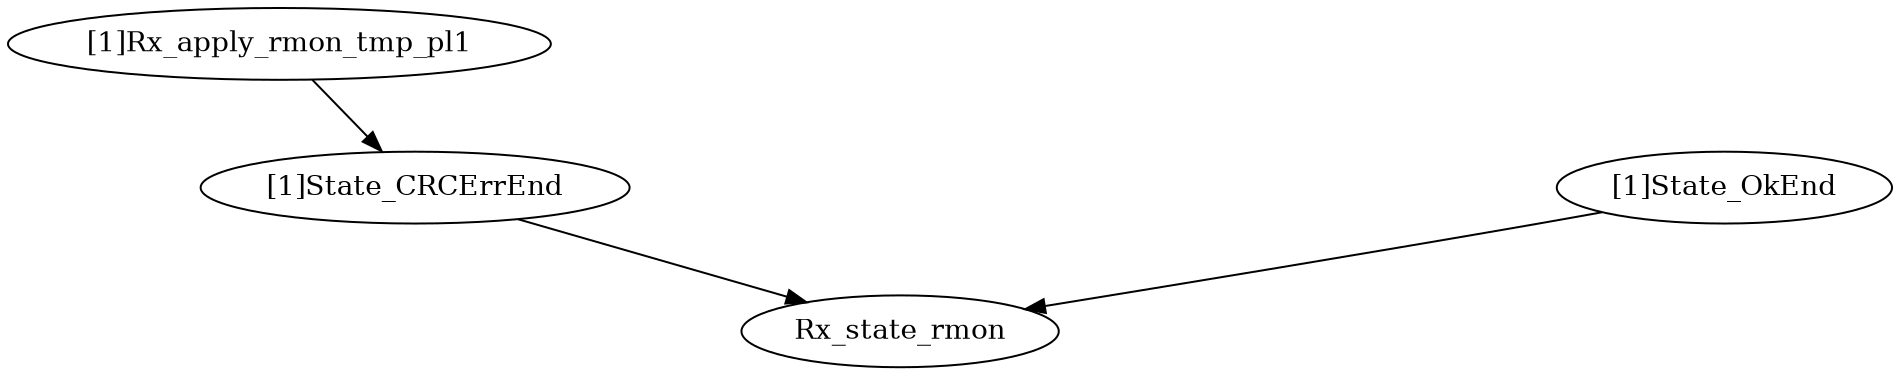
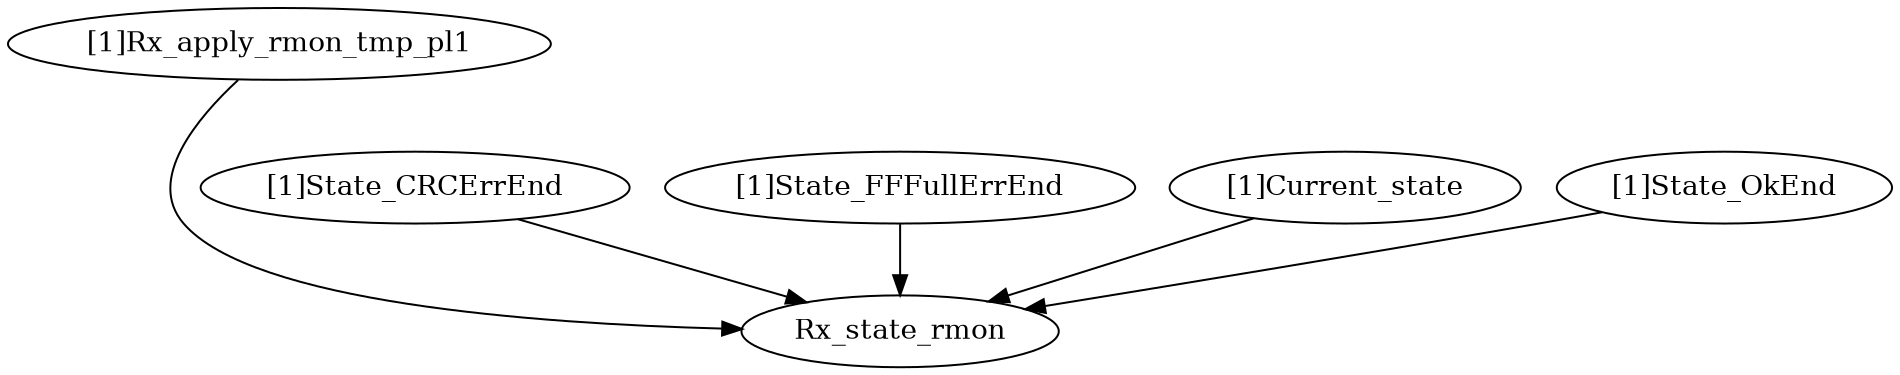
edge "[1]Rx_apply_rmon_tmp_pl1" -> "[1]State_CRCErrEnd": now "[1]Rx_apply_rmon_tmp_pl1" -> "Rx_state_rmon"
node "[1]State_FFFullErrEnd": added
node "[1]Current_state": added
